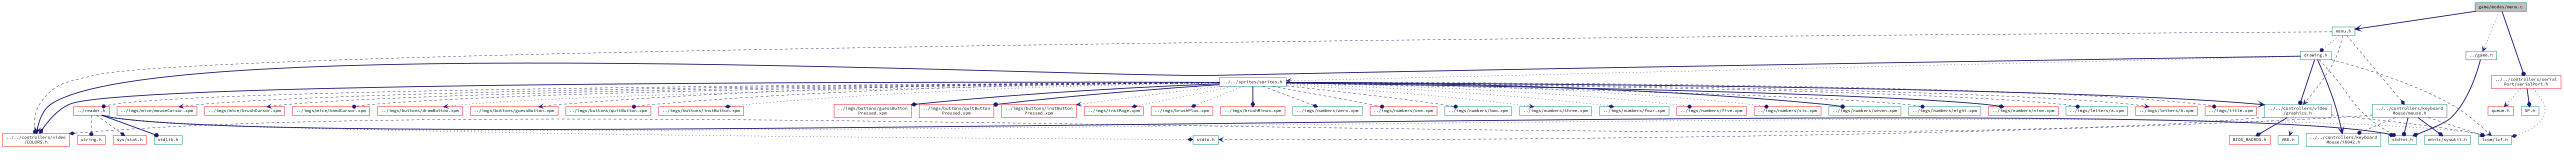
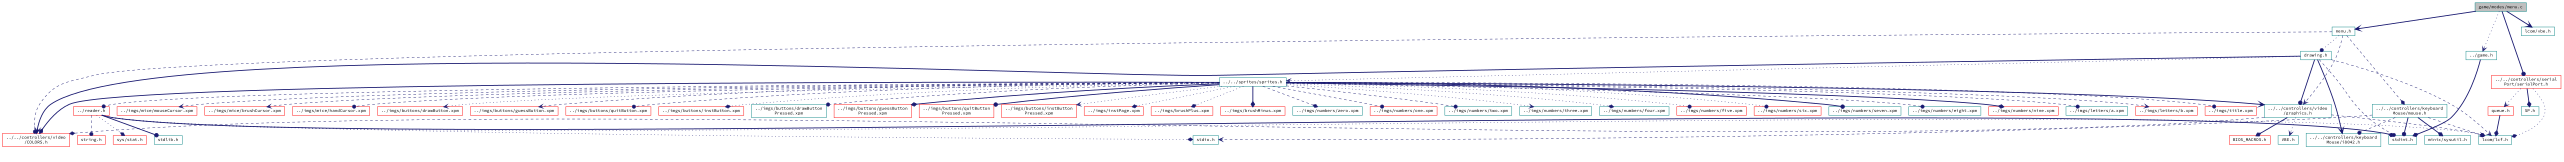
node "lcom/vbe.h": added
node "../imgs/buttons/drawButton Pressed.xpm": added
edge "queue.h" -> "lcom/lcf.h": added
edge "../reader.h" -> "sys/stat.h": style dashed -> dotted
